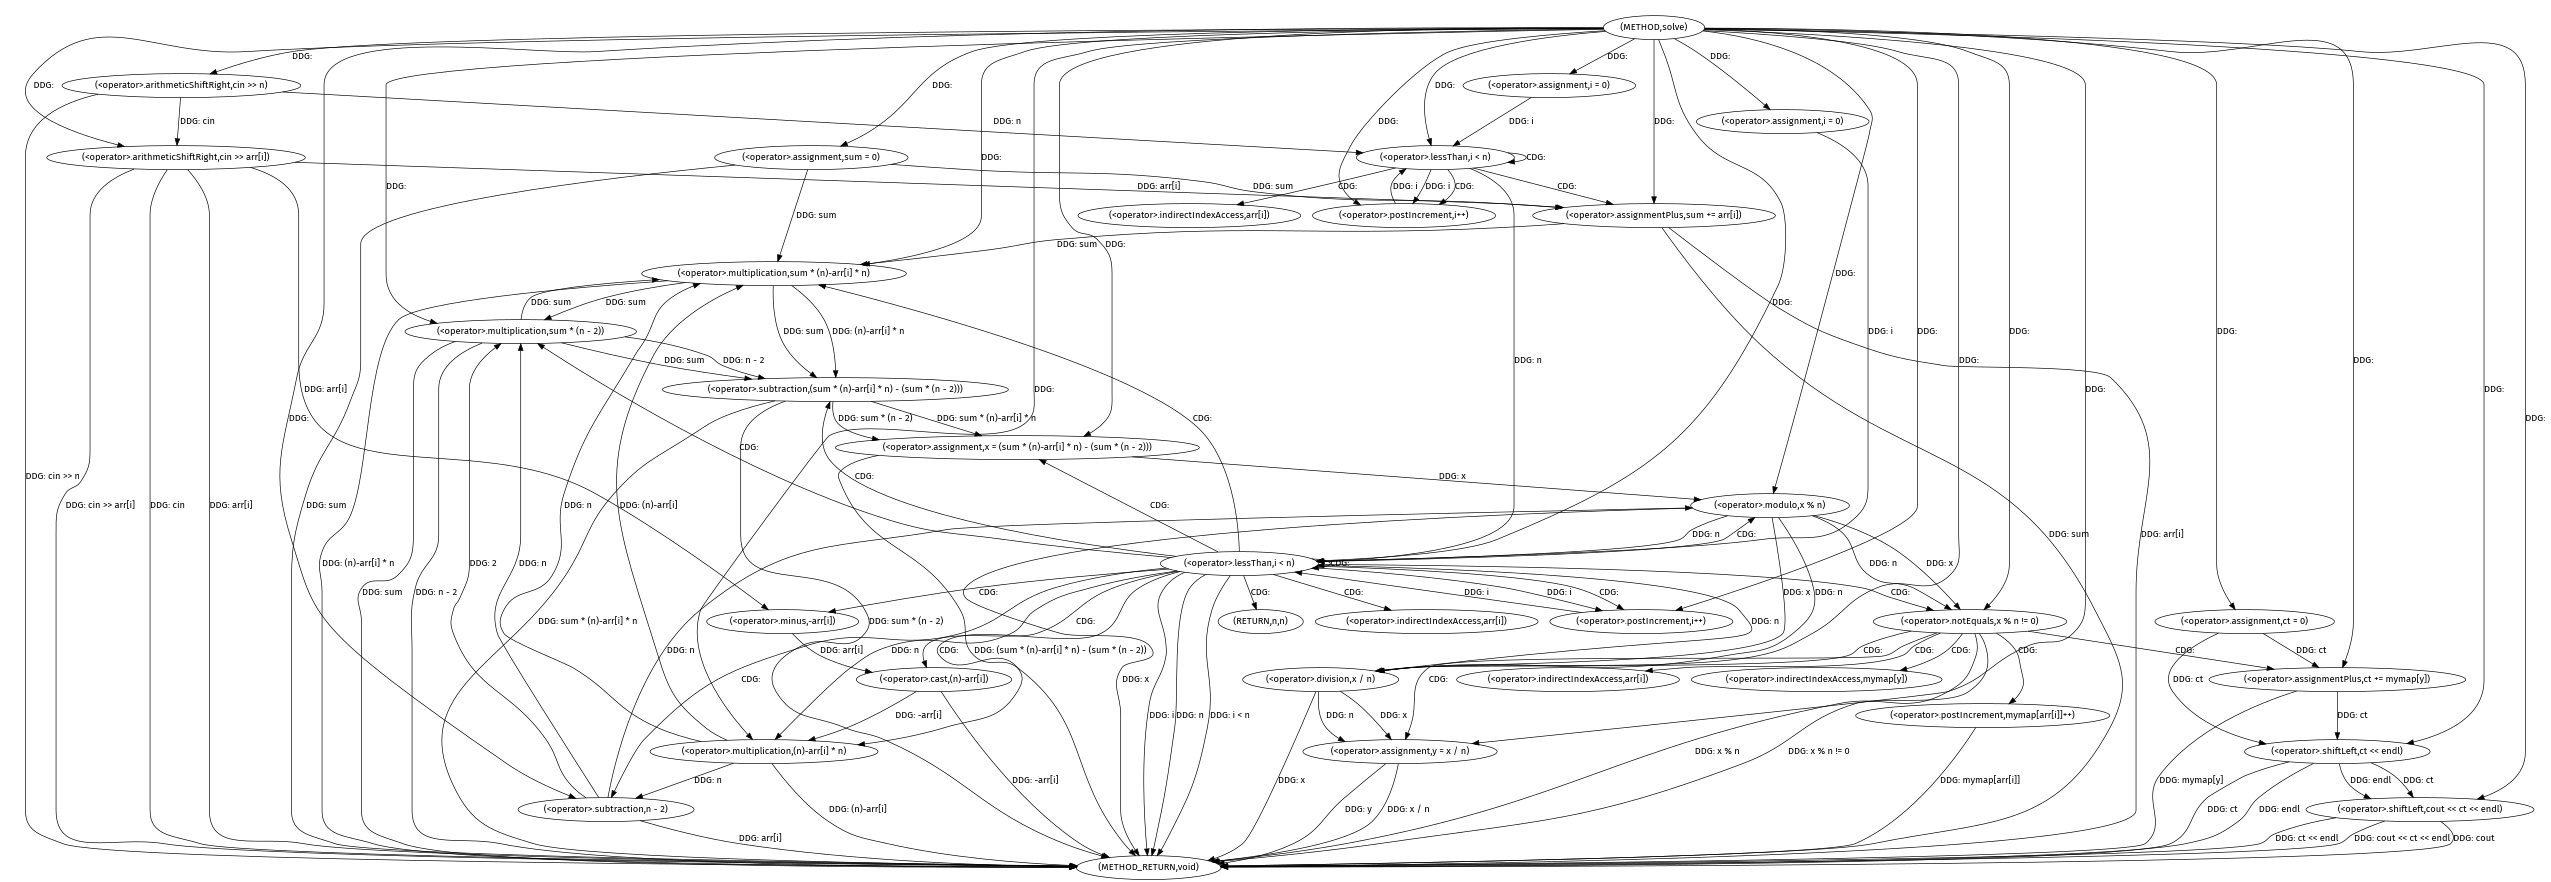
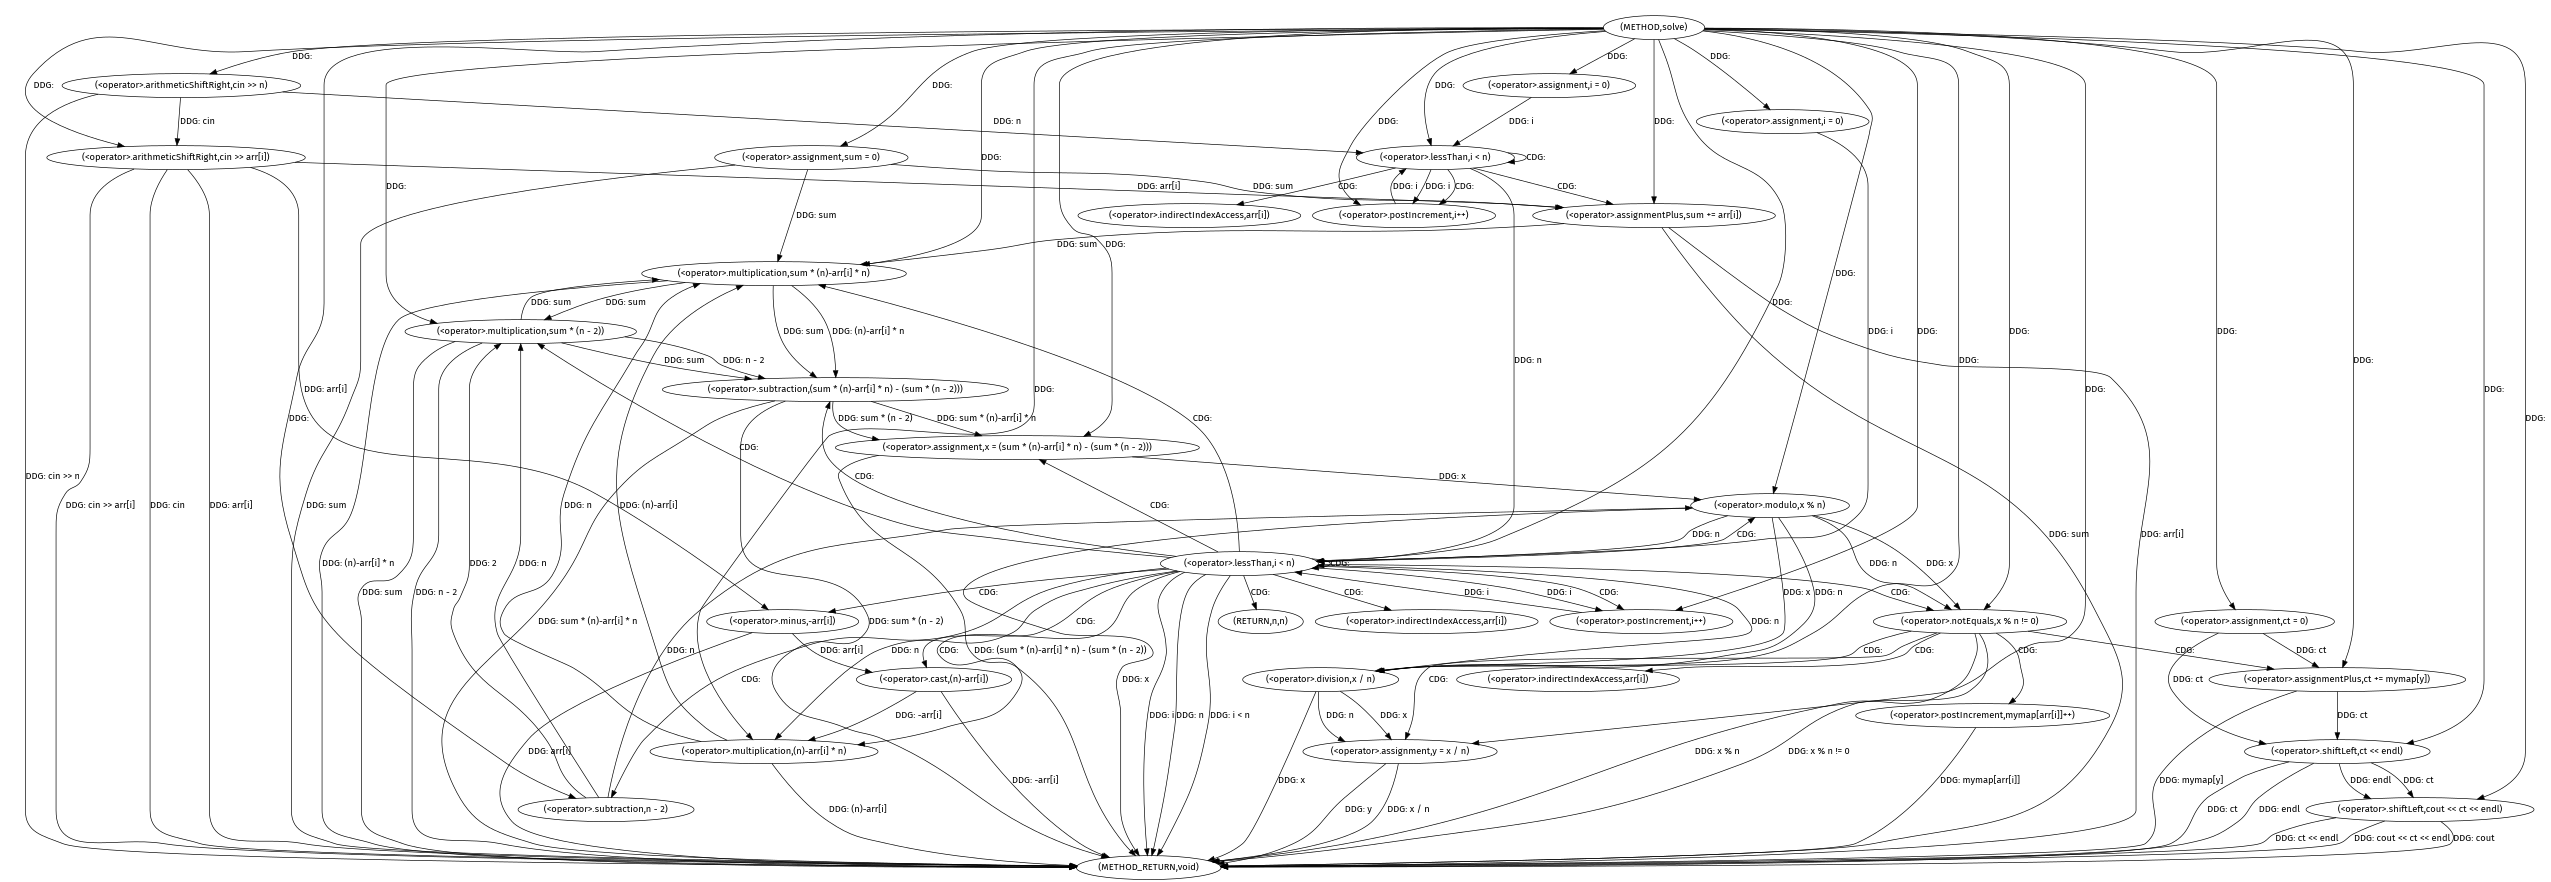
node "(<operator>.indirectIndexAccess,mymap[y])": removed
edge "(<operator>.multiplication,(n)-arr[i] * n)" -> "(<operator>.subtraction,n - 2)": removed, label "DDG: n"
edge "(<operator>.subtraction,n - 2)" -> "(METHOD_RETURN,void)": now "(<operator>.minus,-arr[i])" -> "(METHOD_RETURN,void)"
